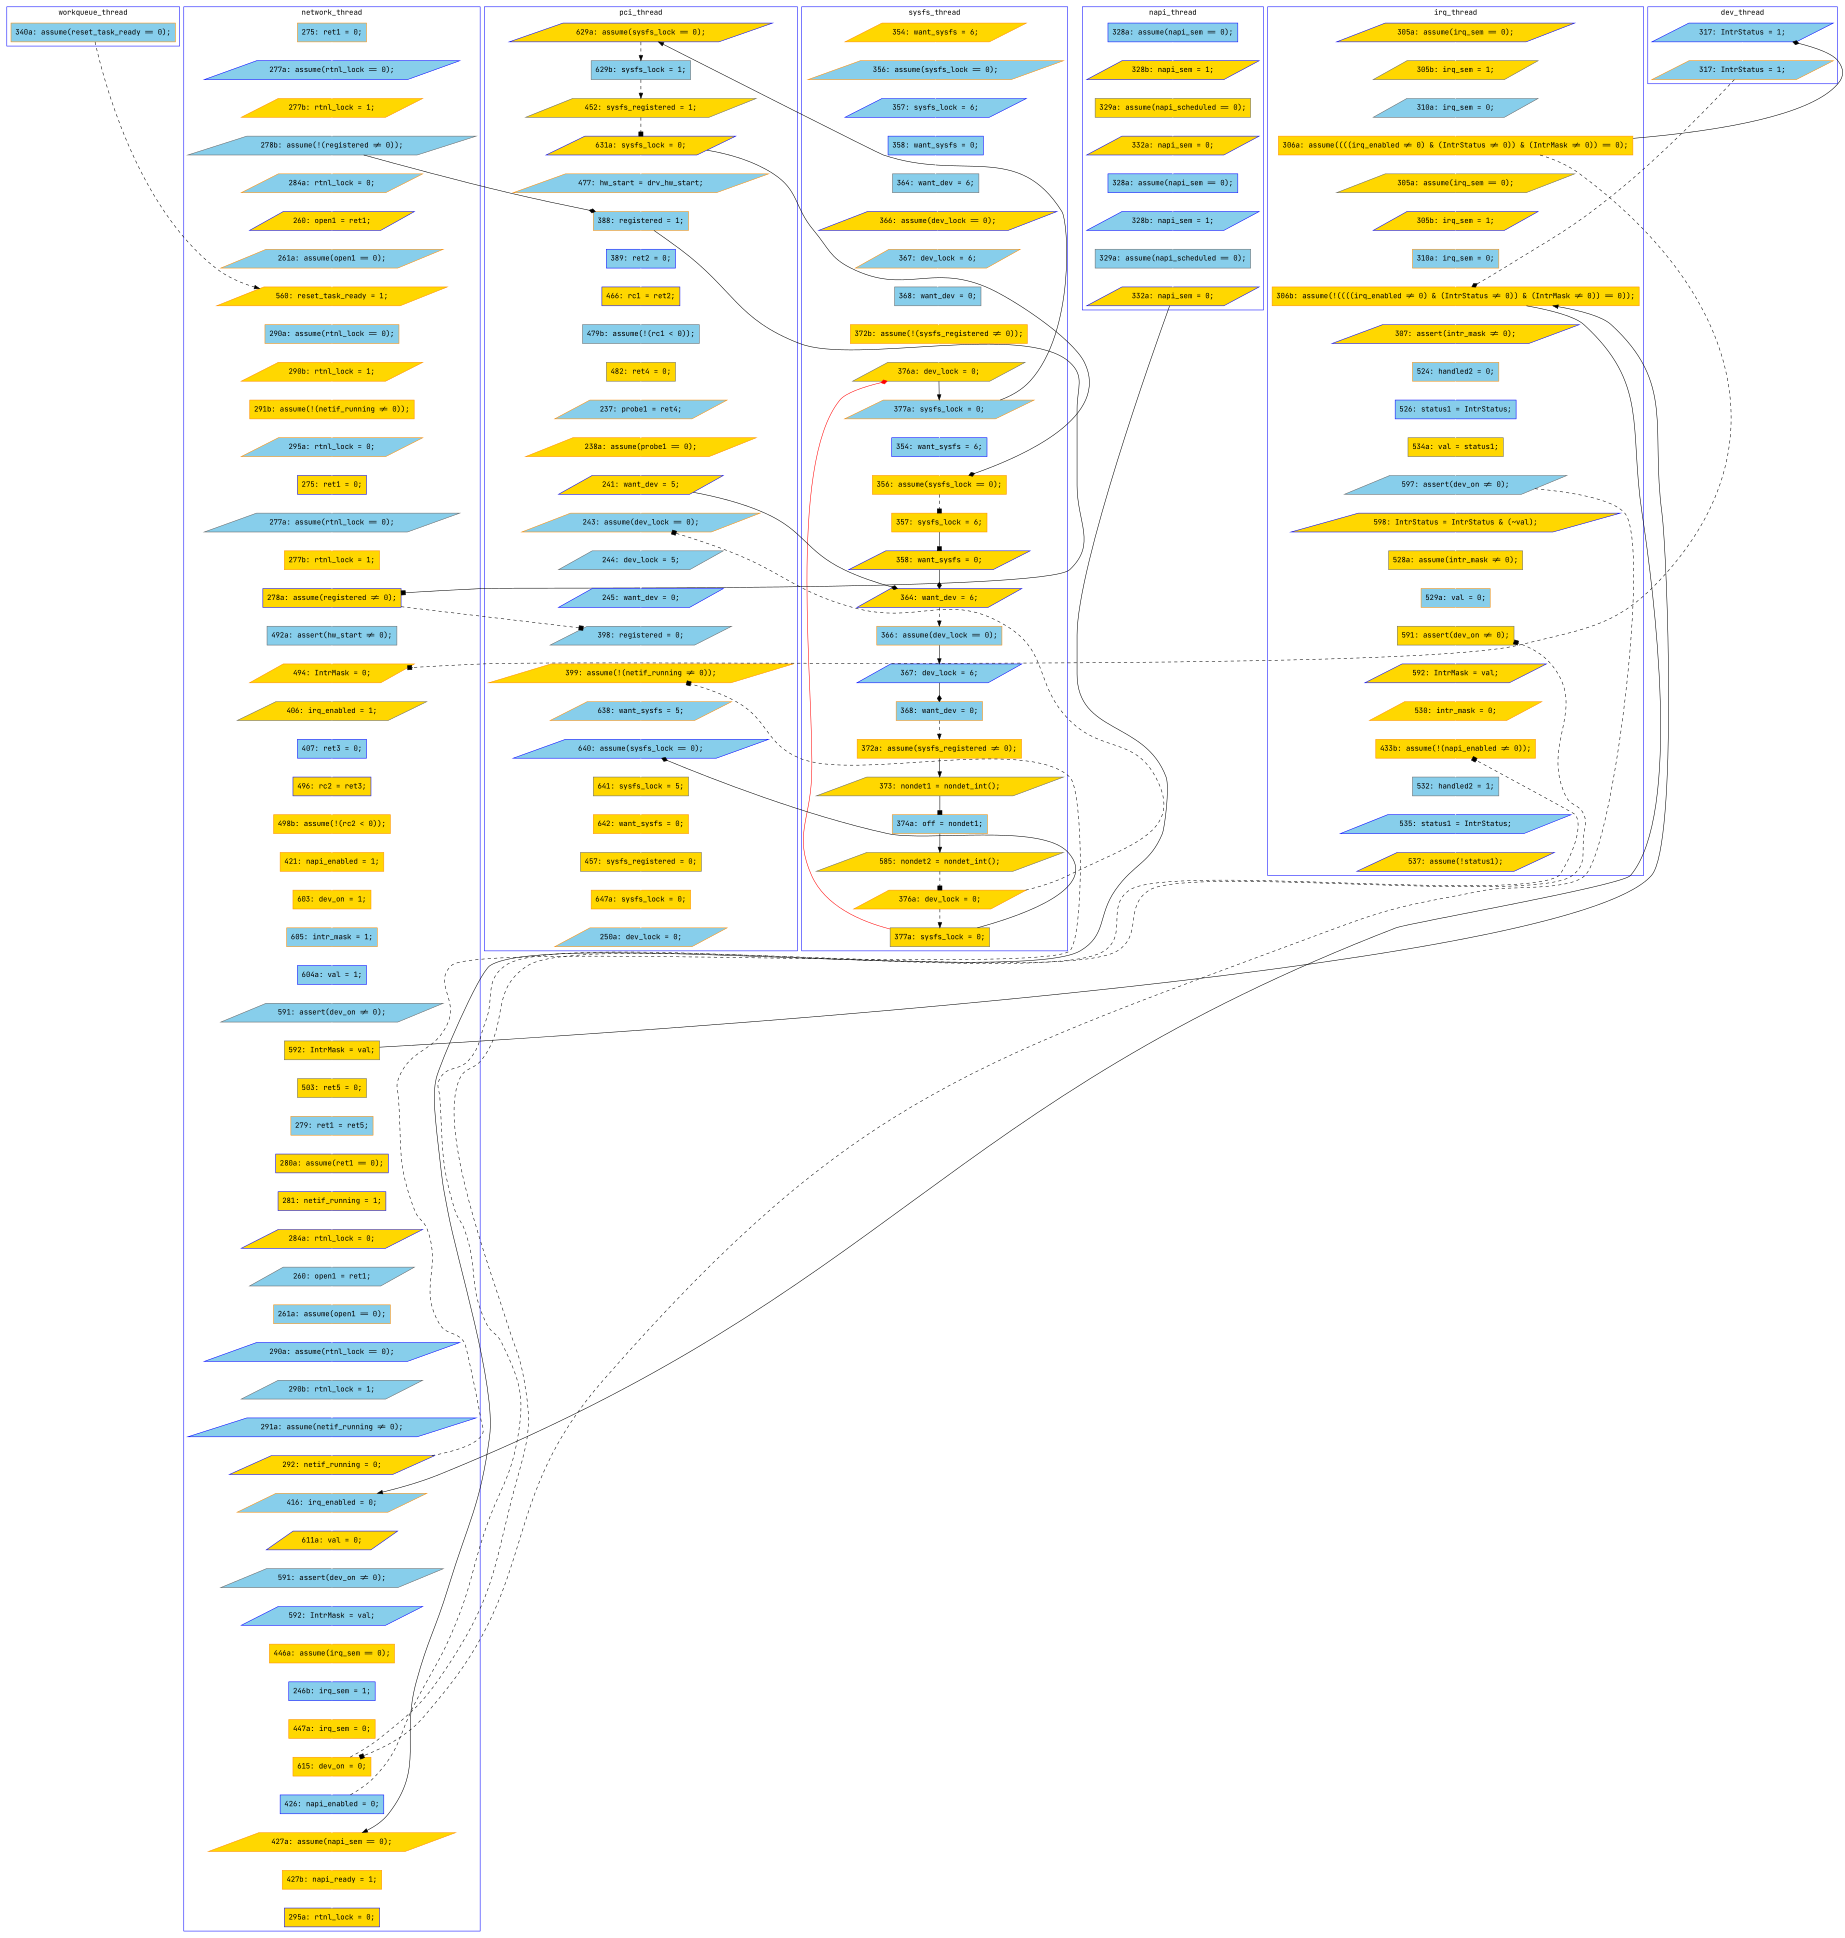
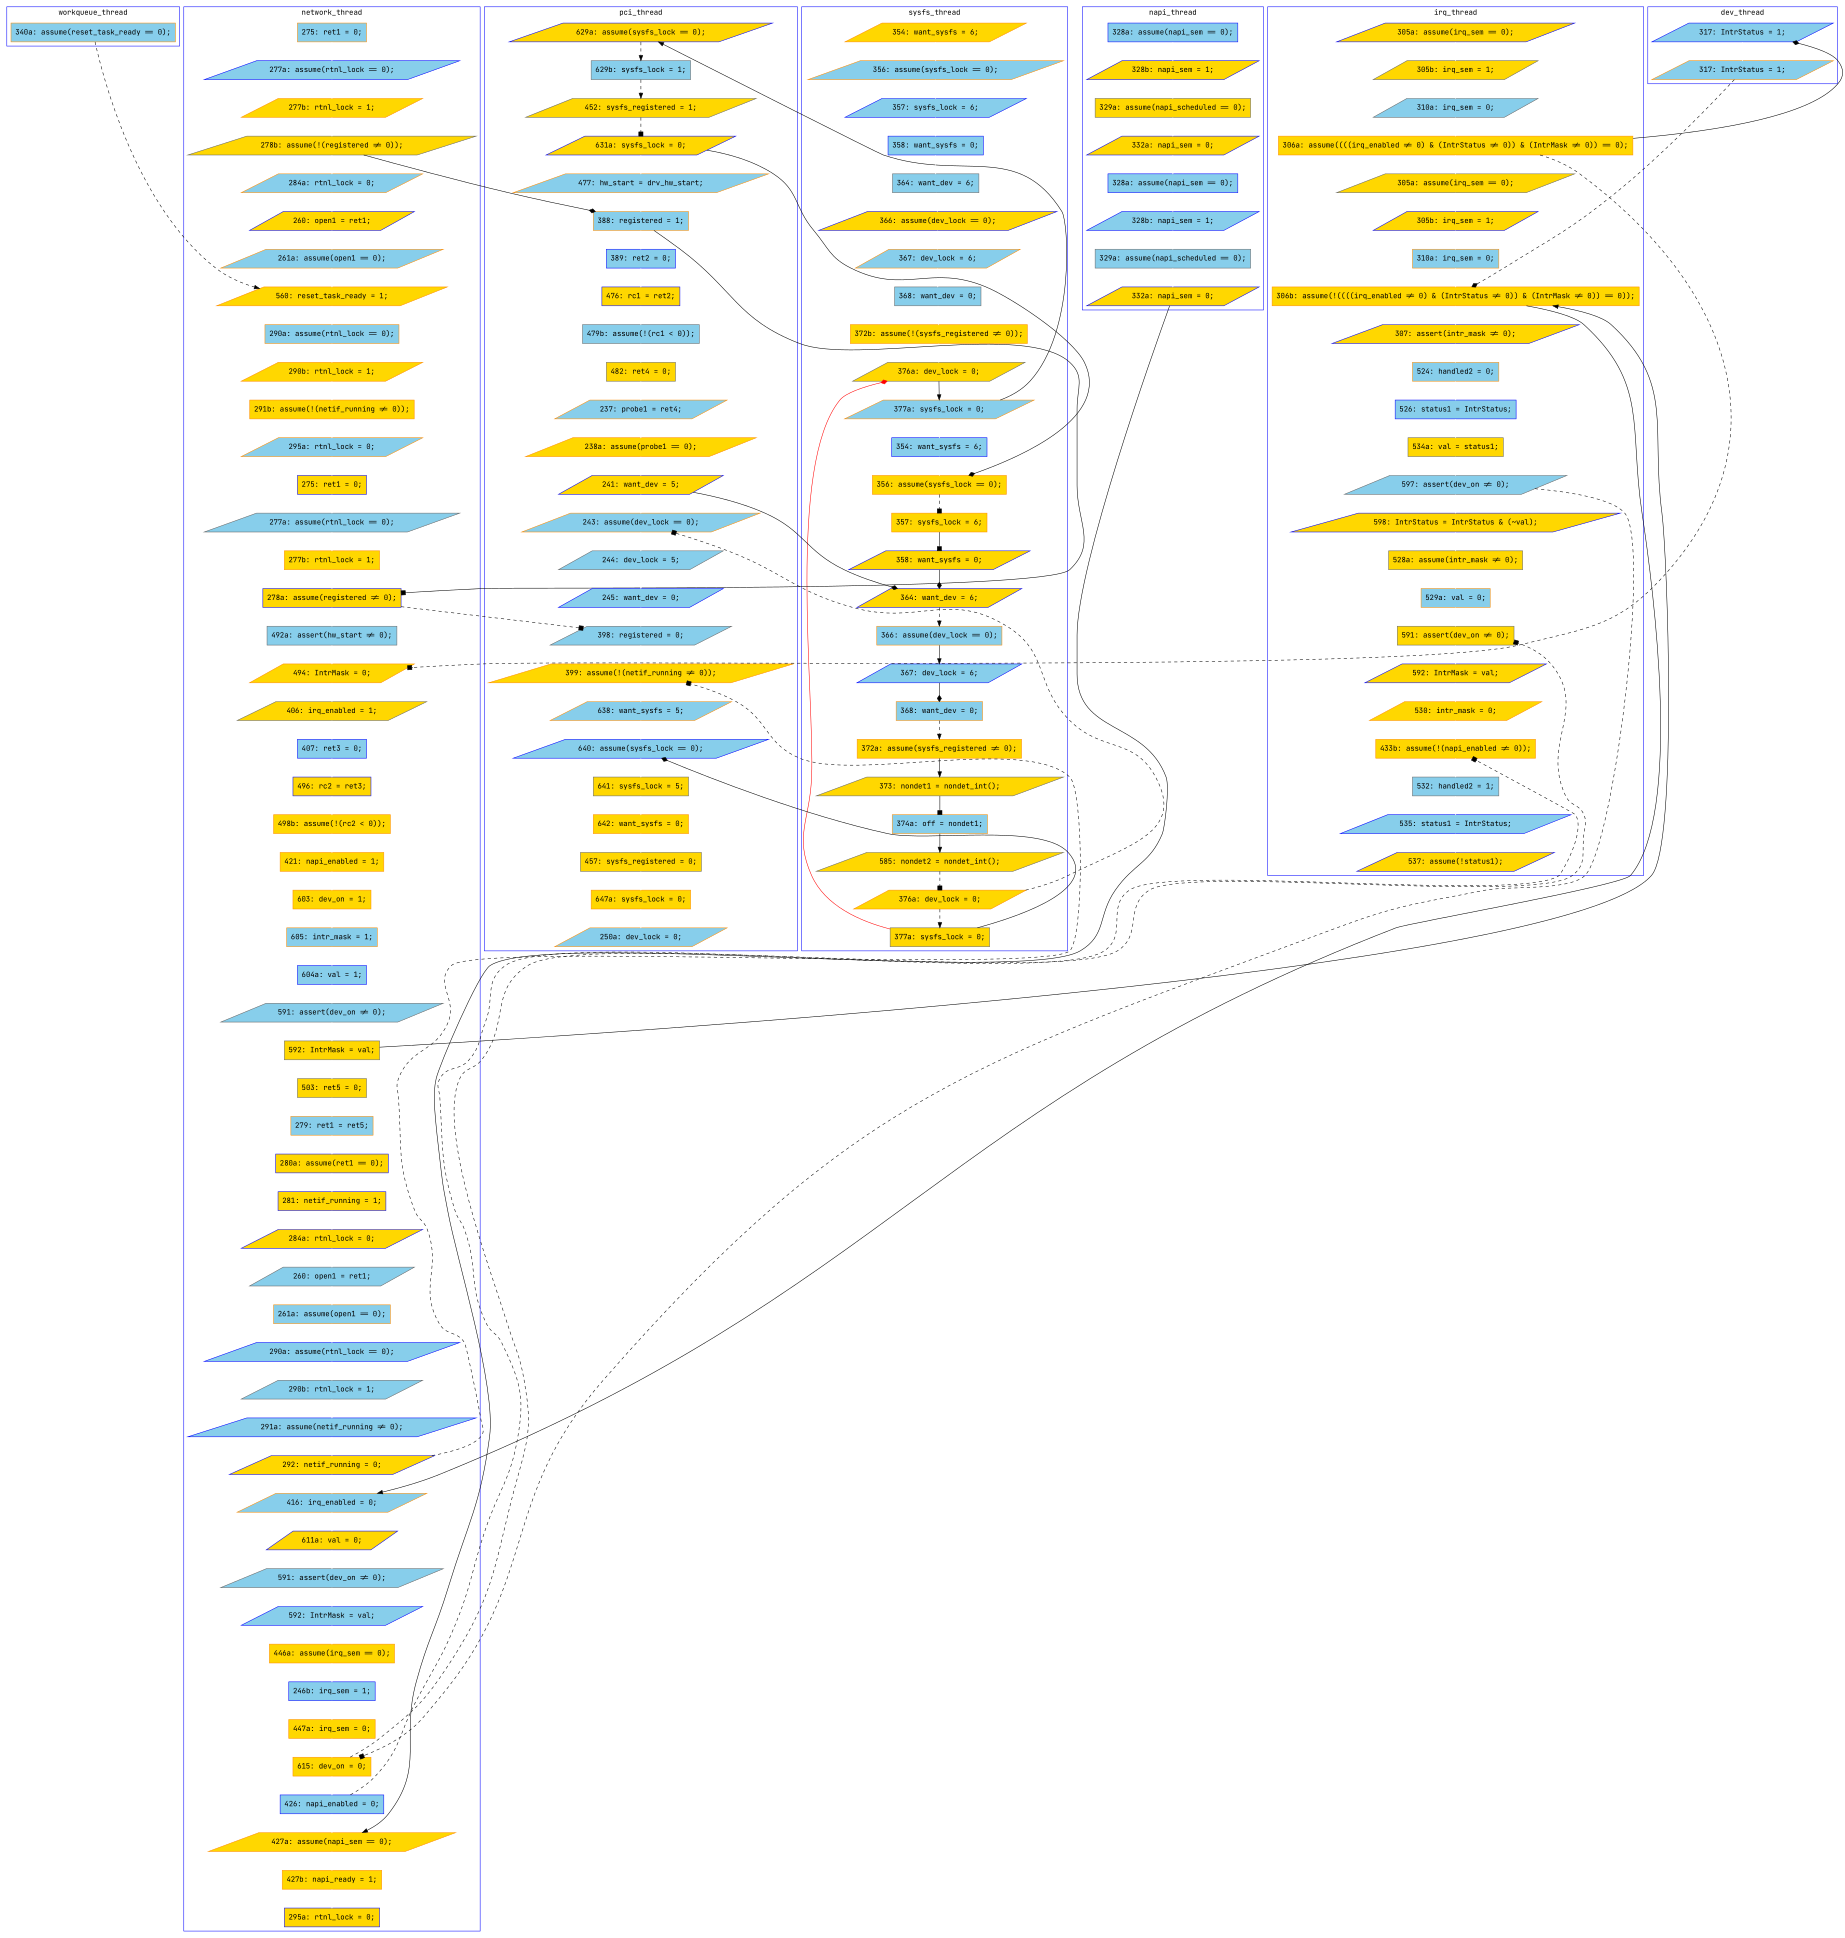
node "278b: assume(!(registered != 0));": fillcolor skyblue -> gold
node "466: rc1 = ret2;": label "466: rc1 = ret2;" -> "476: rc1 = ret2;"
